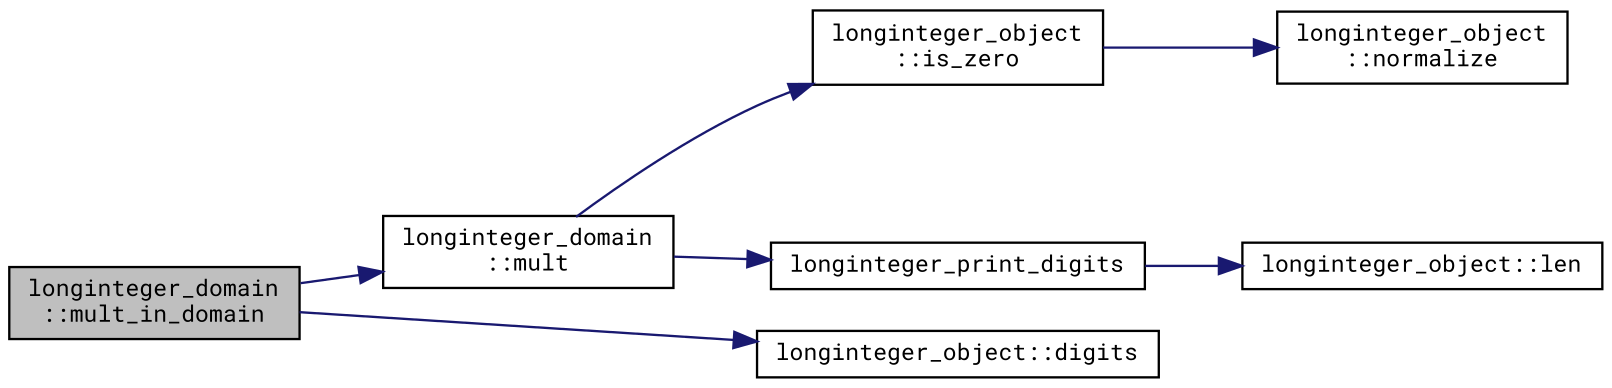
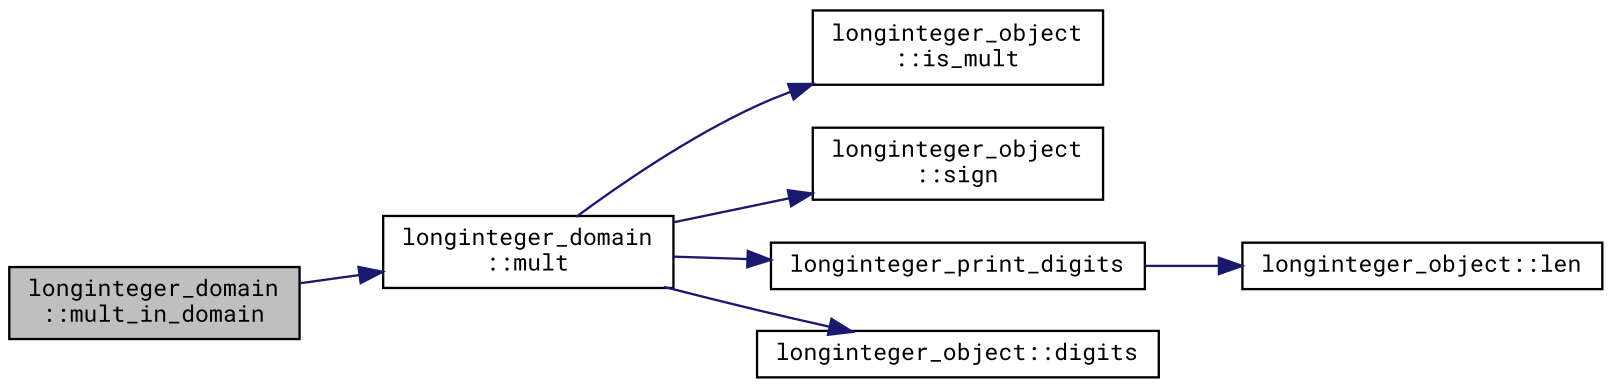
node "longinteger_object ::is_zero": label "longinteger_object ::is_zero" -> "longinteger_object ::is_mult"
node "longinteger_object ::normalize": removed
node "longinteger_object ::sign": added
edge "longinteger_domain ::mult_in_domain" -> "longinteger_object::digits": now "longinteger_domain ::mult" -> "longinteger_object::digits"
